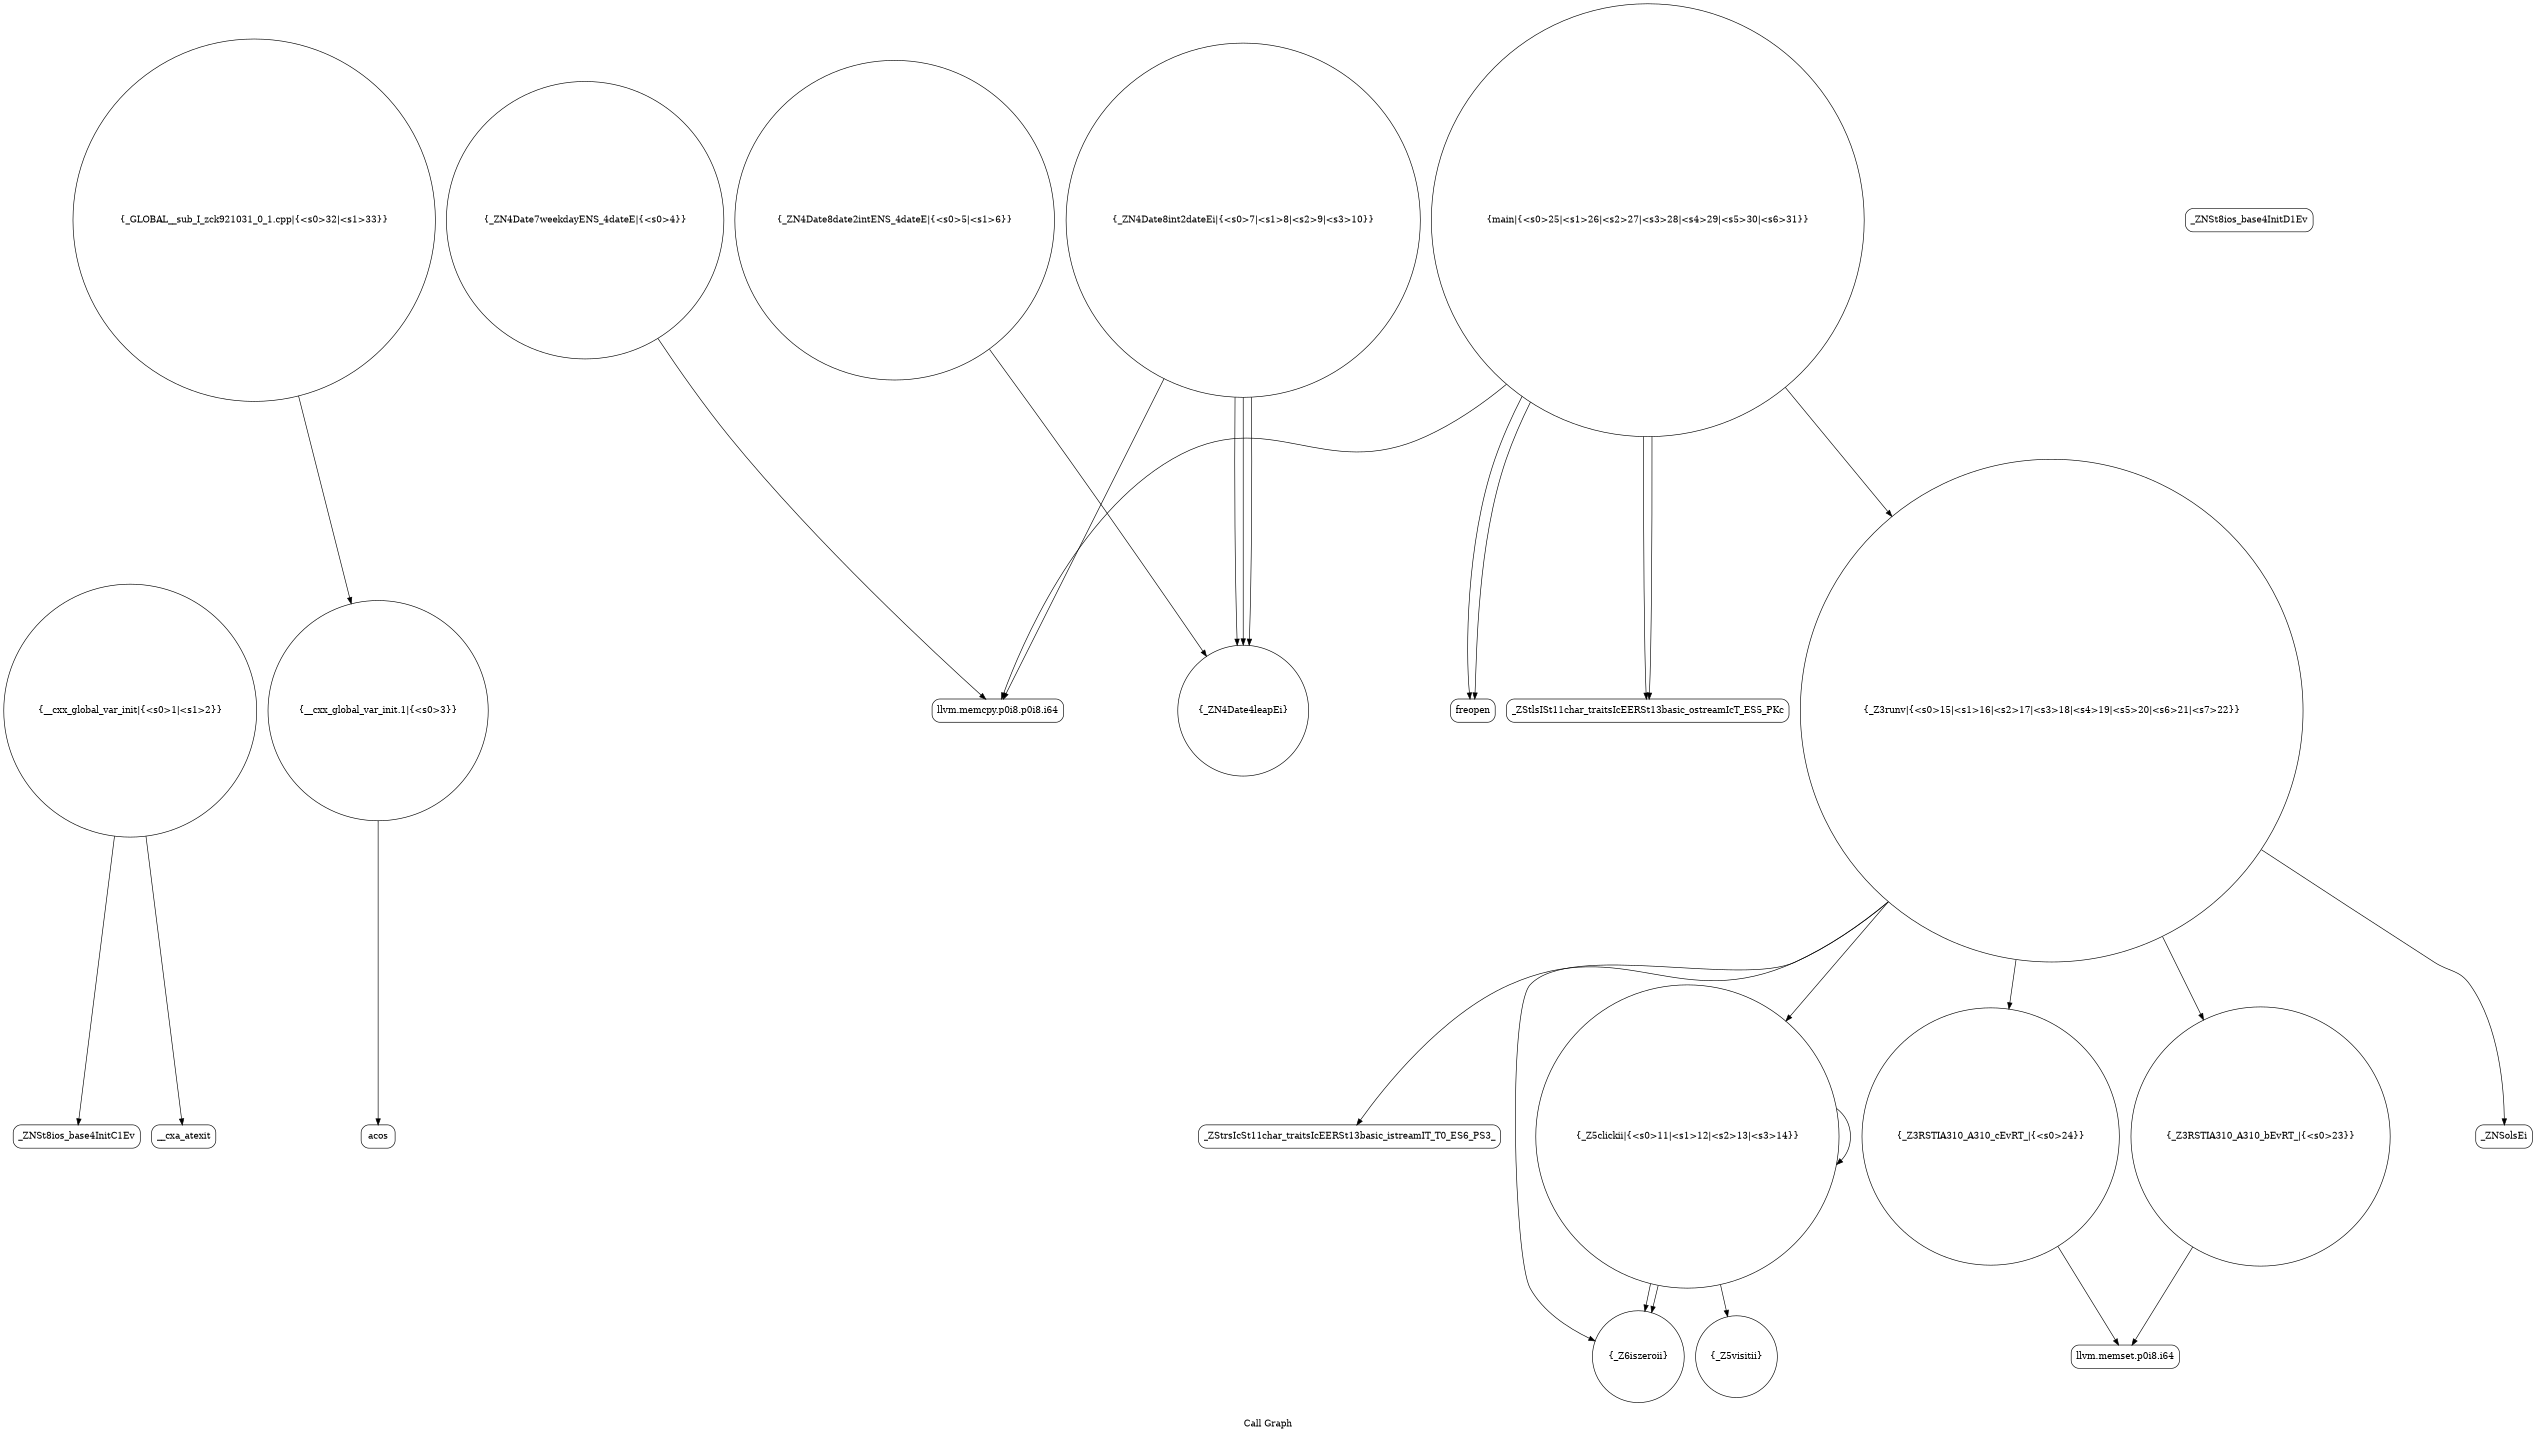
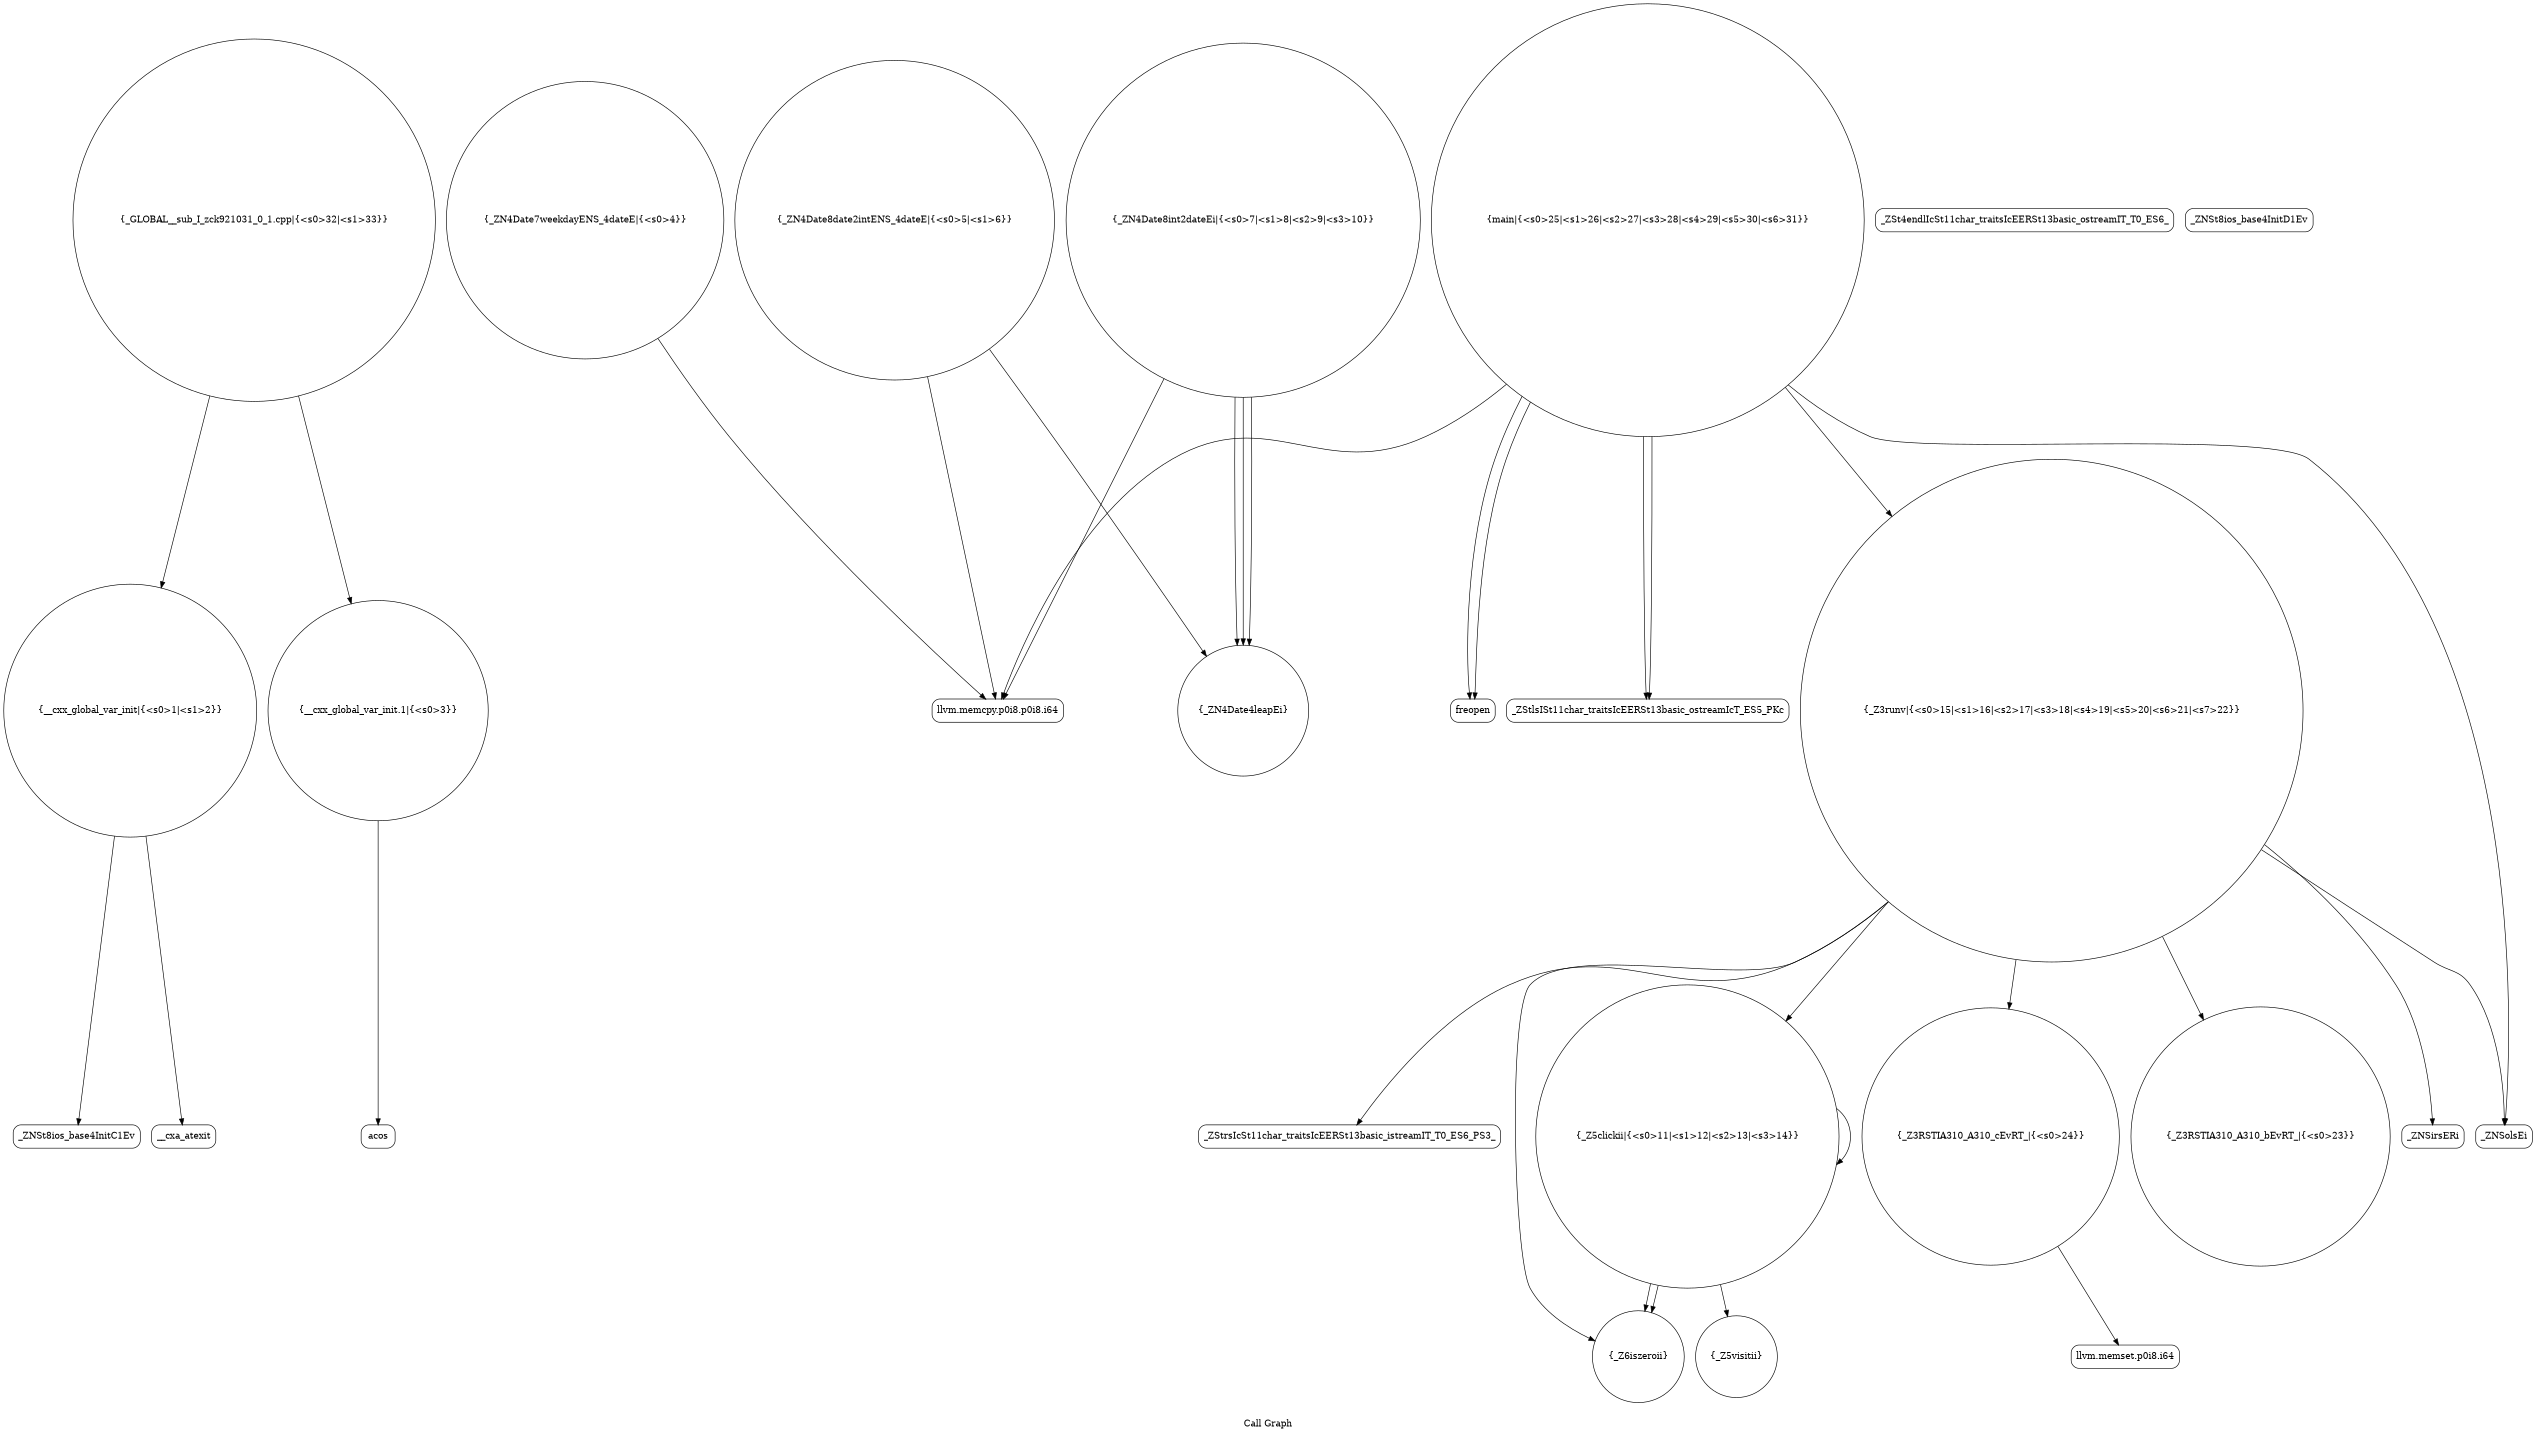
node "_ZSt4endlIcSt11char_traitsIcEERSt13basic_ostreamIT_T0_ES6_": added
edge "{_GLOBAL__sub_I_zck921031_0_1.cpp|{<s0>32|<s1>33}}" -> "{__cxx_global_var_init|{<s0>1|<s1>2}}": added
edge "{main|{<s0>25|<s1>26|<s2>27|<s3>28|<s4>29|<s5>30|<s6>31}}" -> "_ZNSolsEi": added
edge "{_ZN4Date8date2intENS_4dateE|{<s0>5|<s1>6}}" -> "llvm.memcpy.p0i8.p0i8.i64": added
node "_ZNSirsERi": added
edge "{_Z3RSTIA310_A310_bEvRT_|{<s0>23}}" -> "llvm.memset.p0i8.i64": removed
